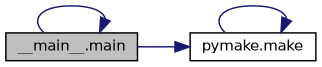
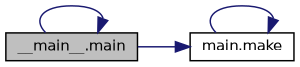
node "pymake.make": label "pymake.make" -> "main.make"
